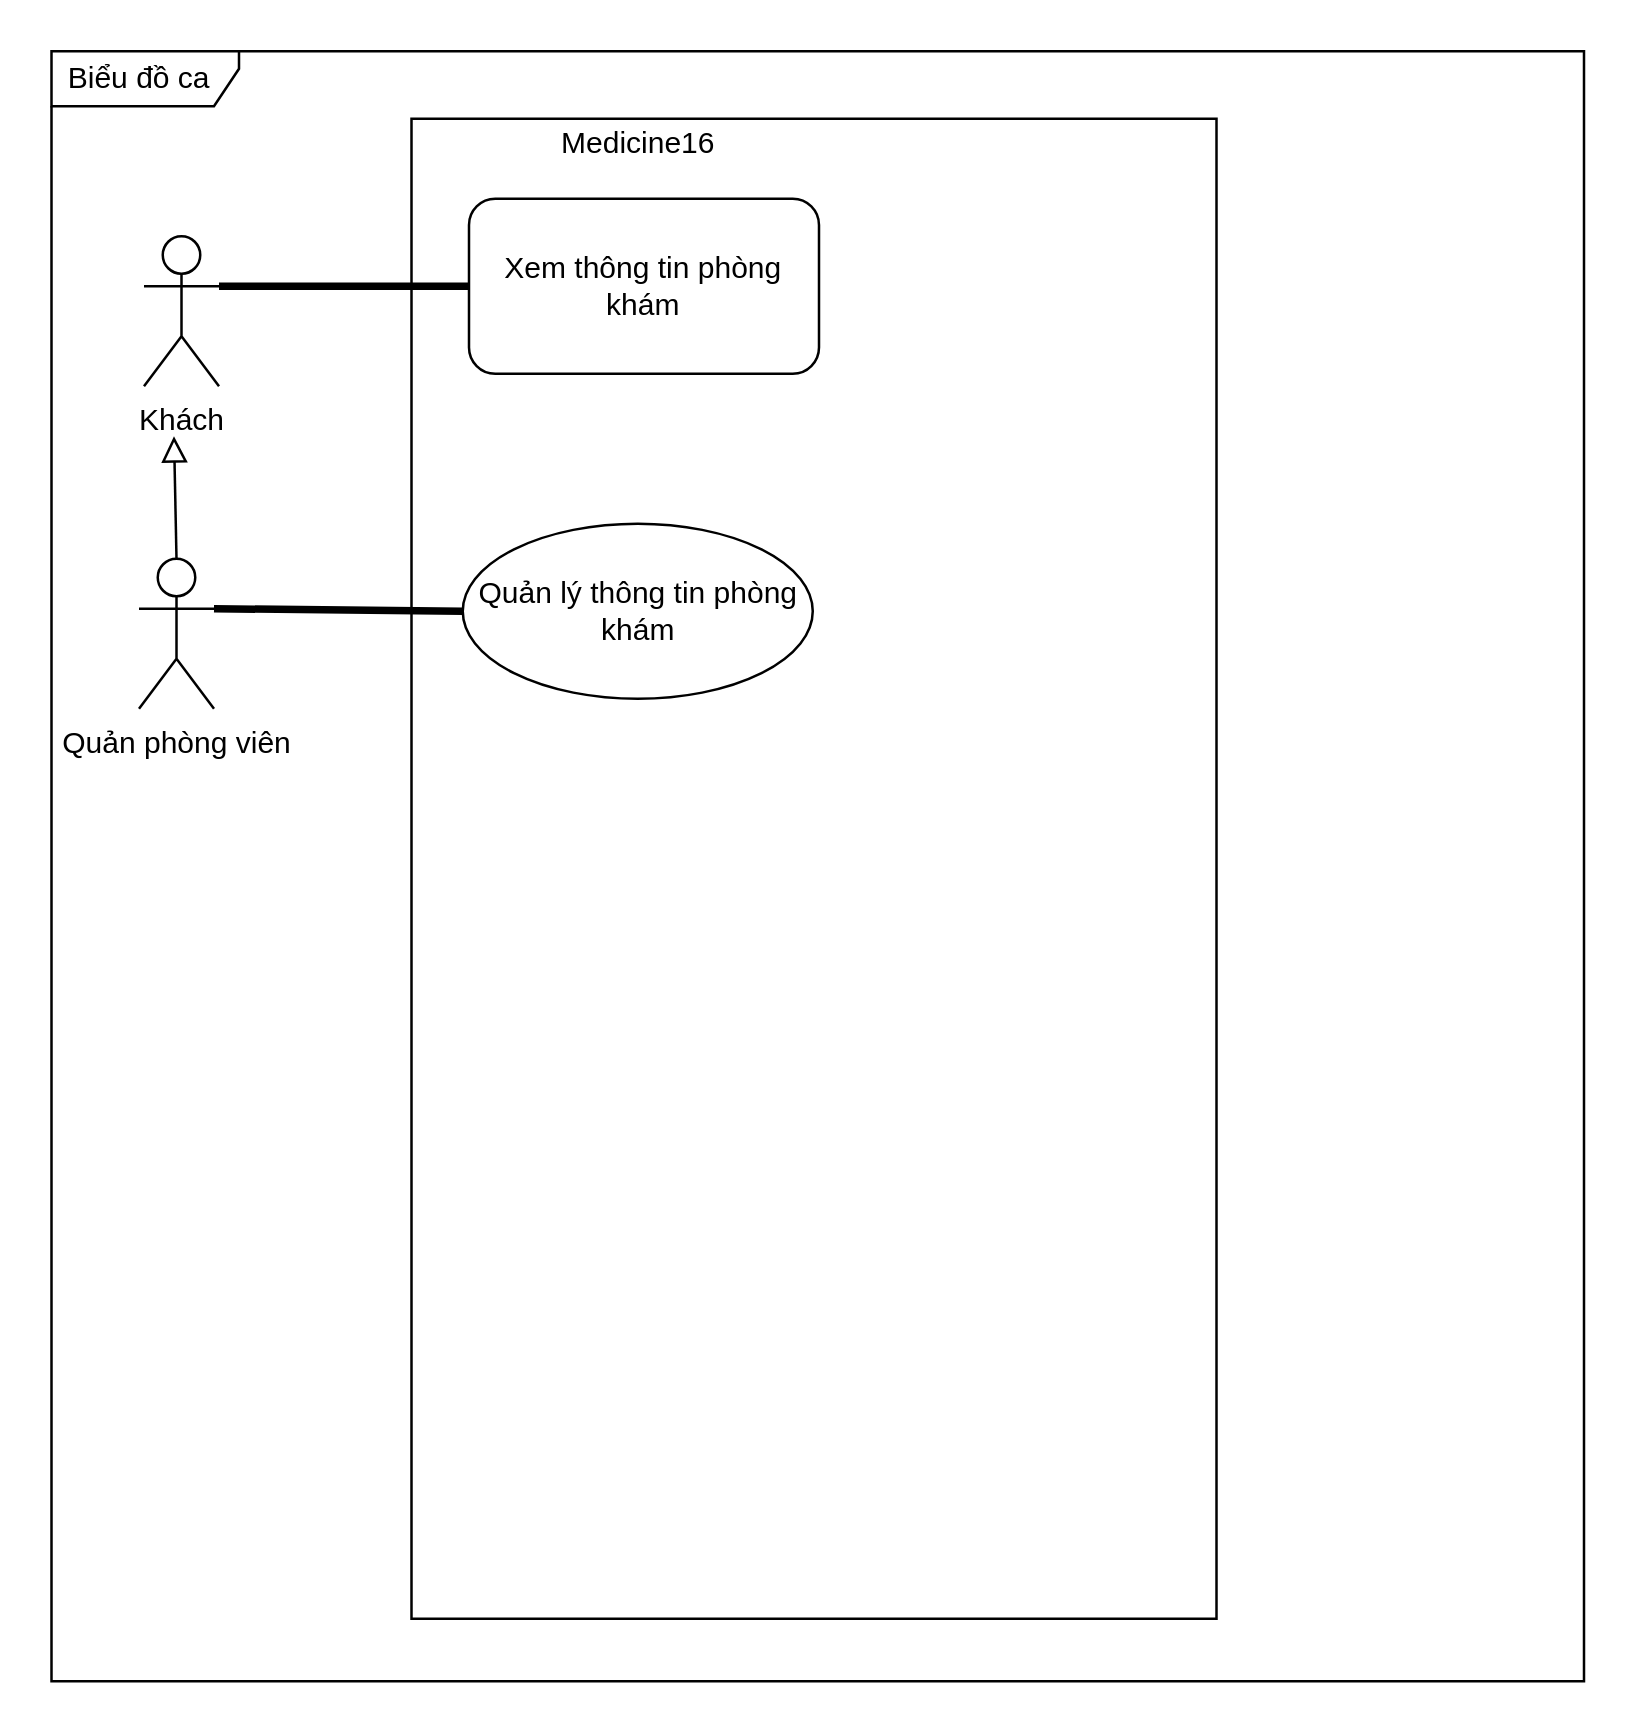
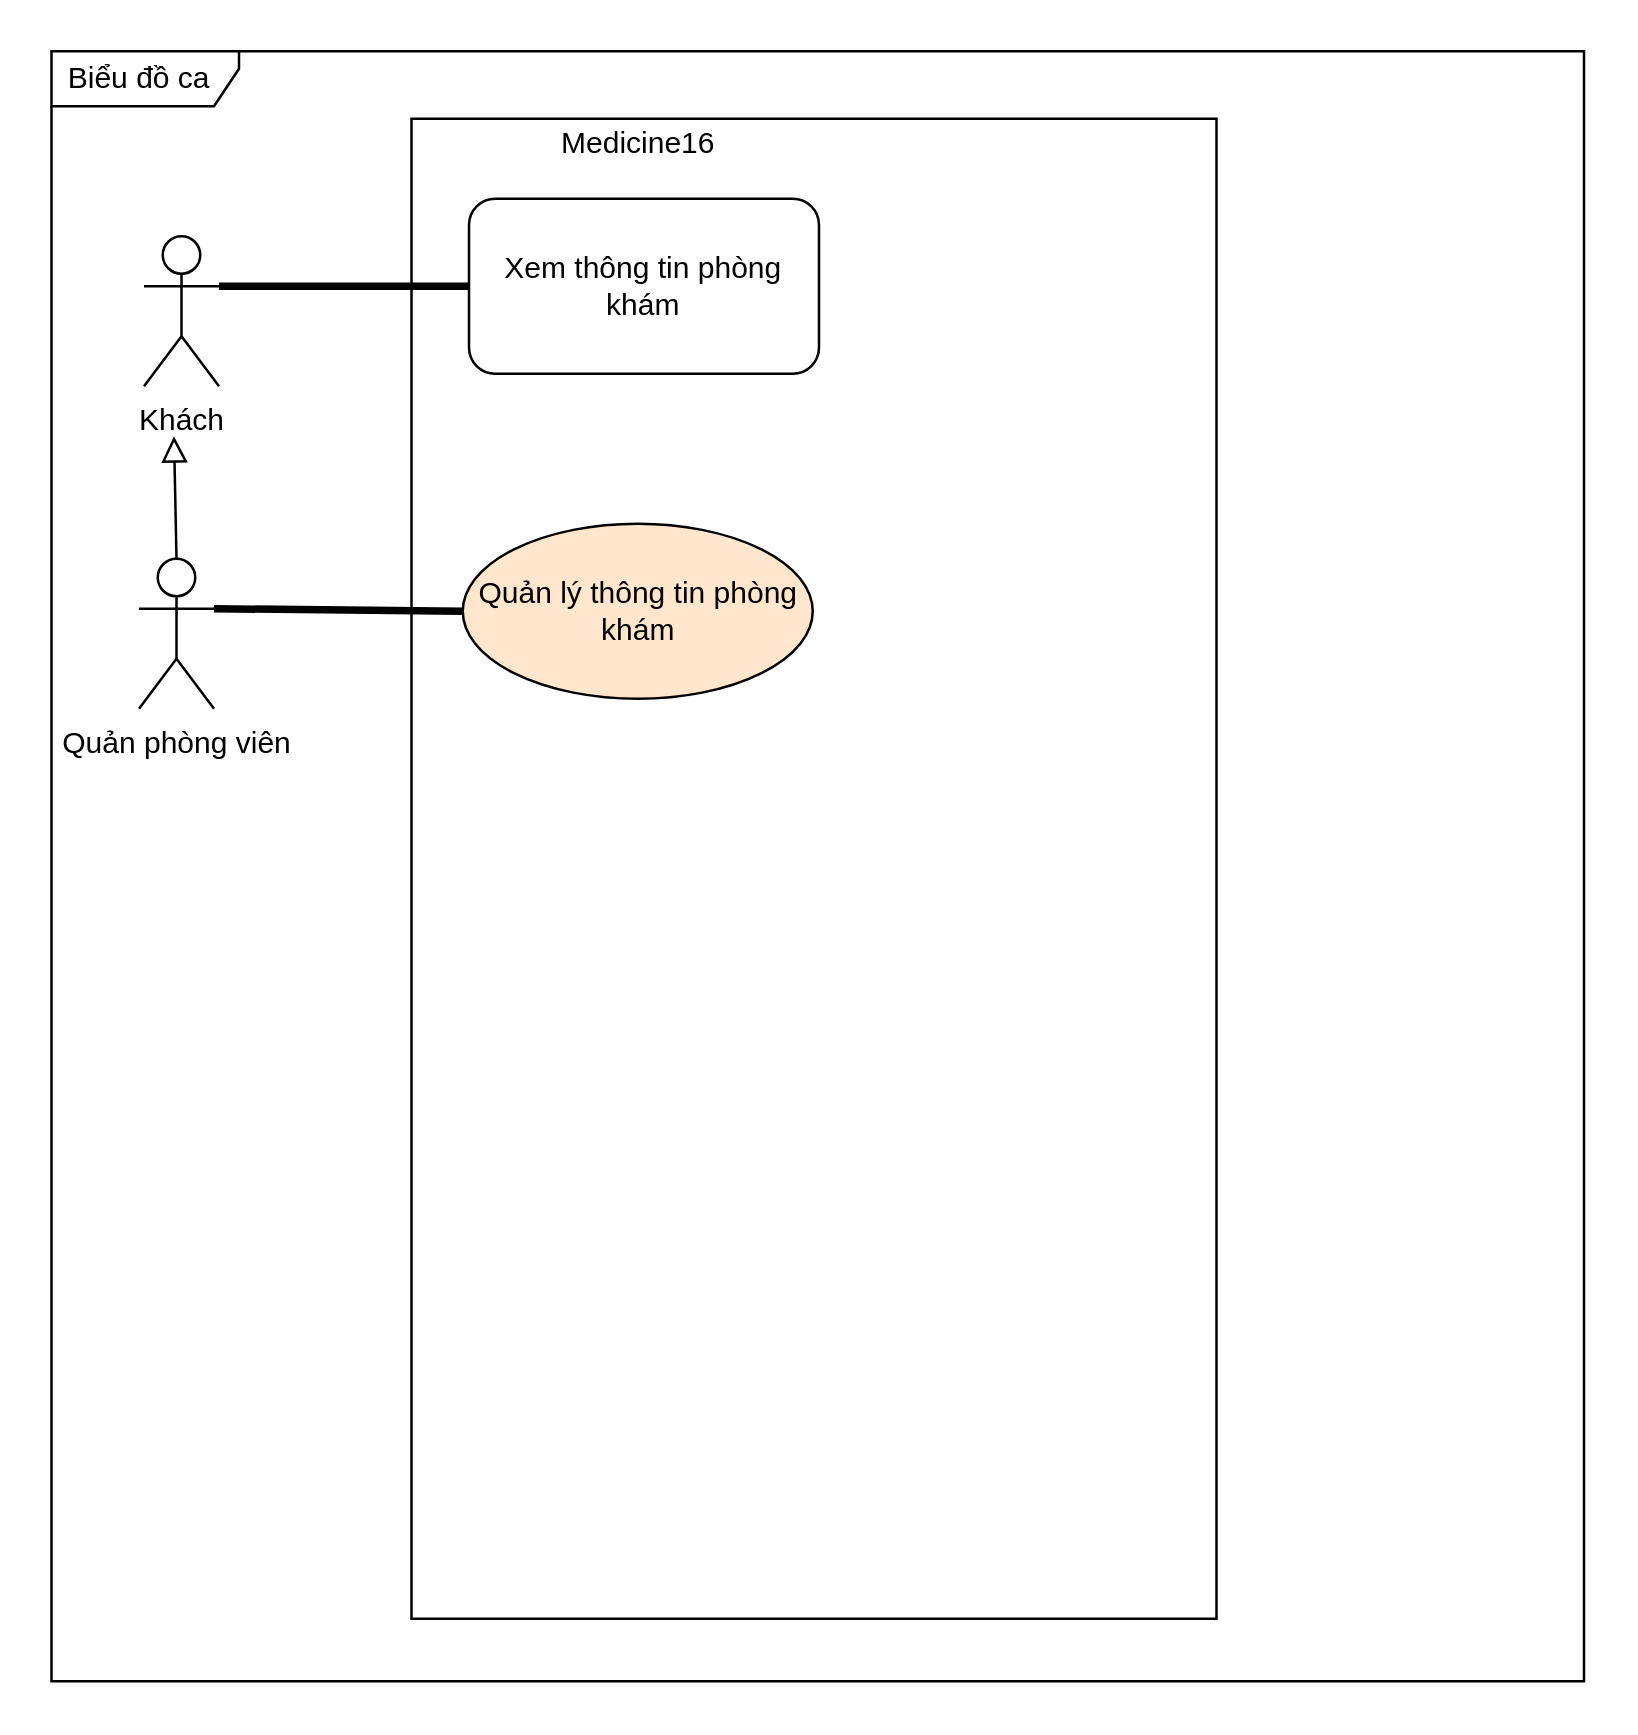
node "Quản lý thông tin phòng khám": fillcolor #ffffff -> #ffe6cc
